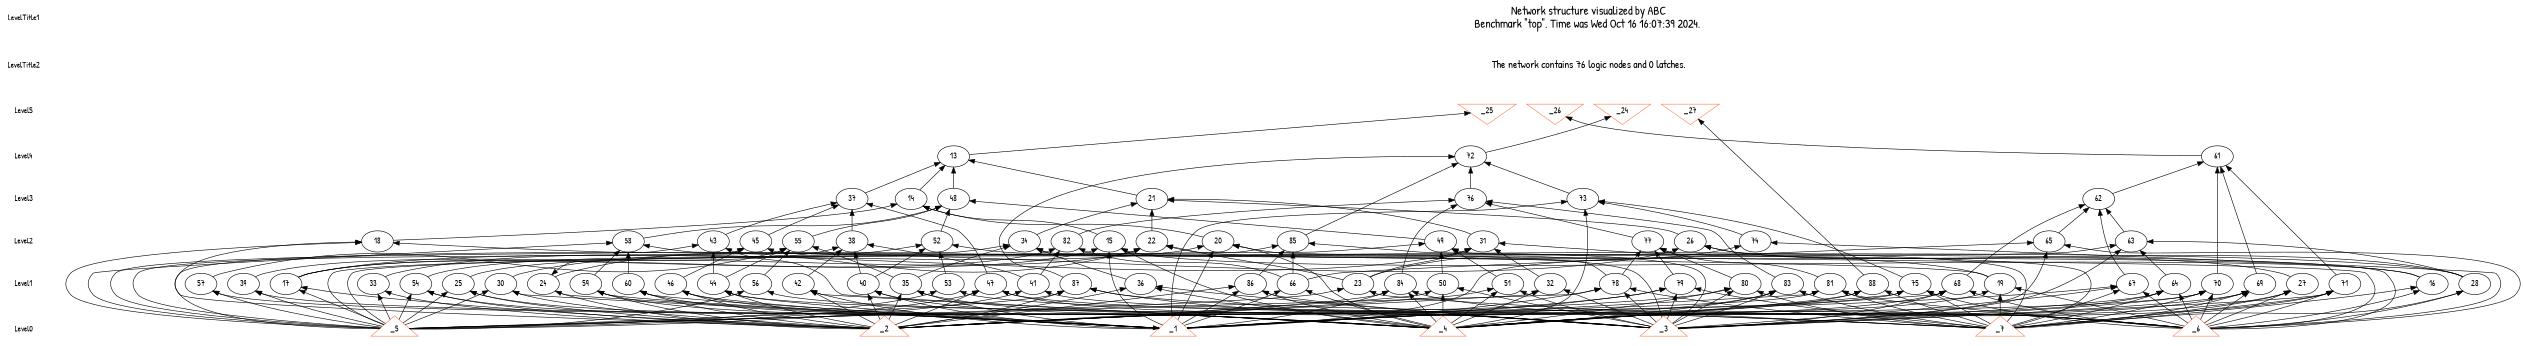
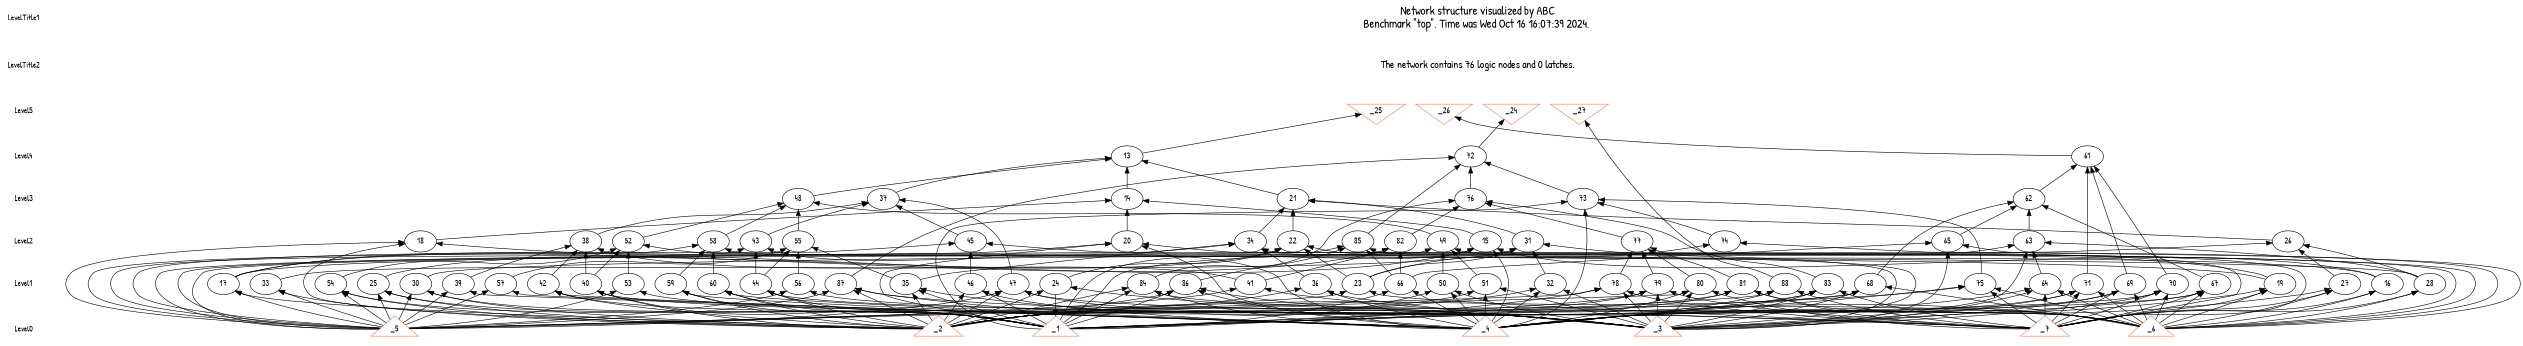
edge "78" -> "24": now "_3" -> "24"
